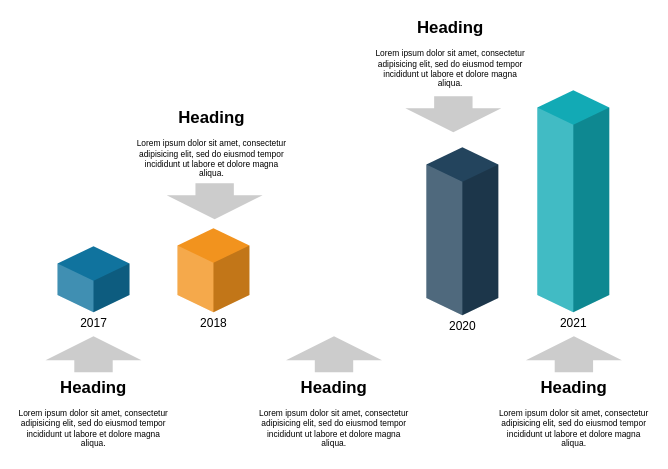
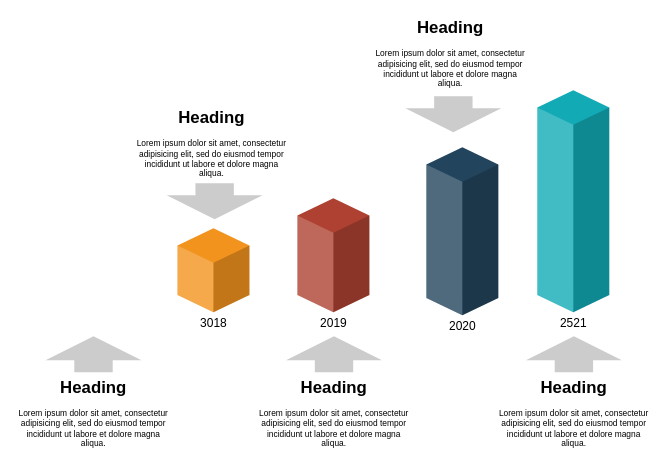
node "2019": added
node "2017": removed
node "2018": label "2018" -> "3018"
node "2021": label "2021" -> "2521"
